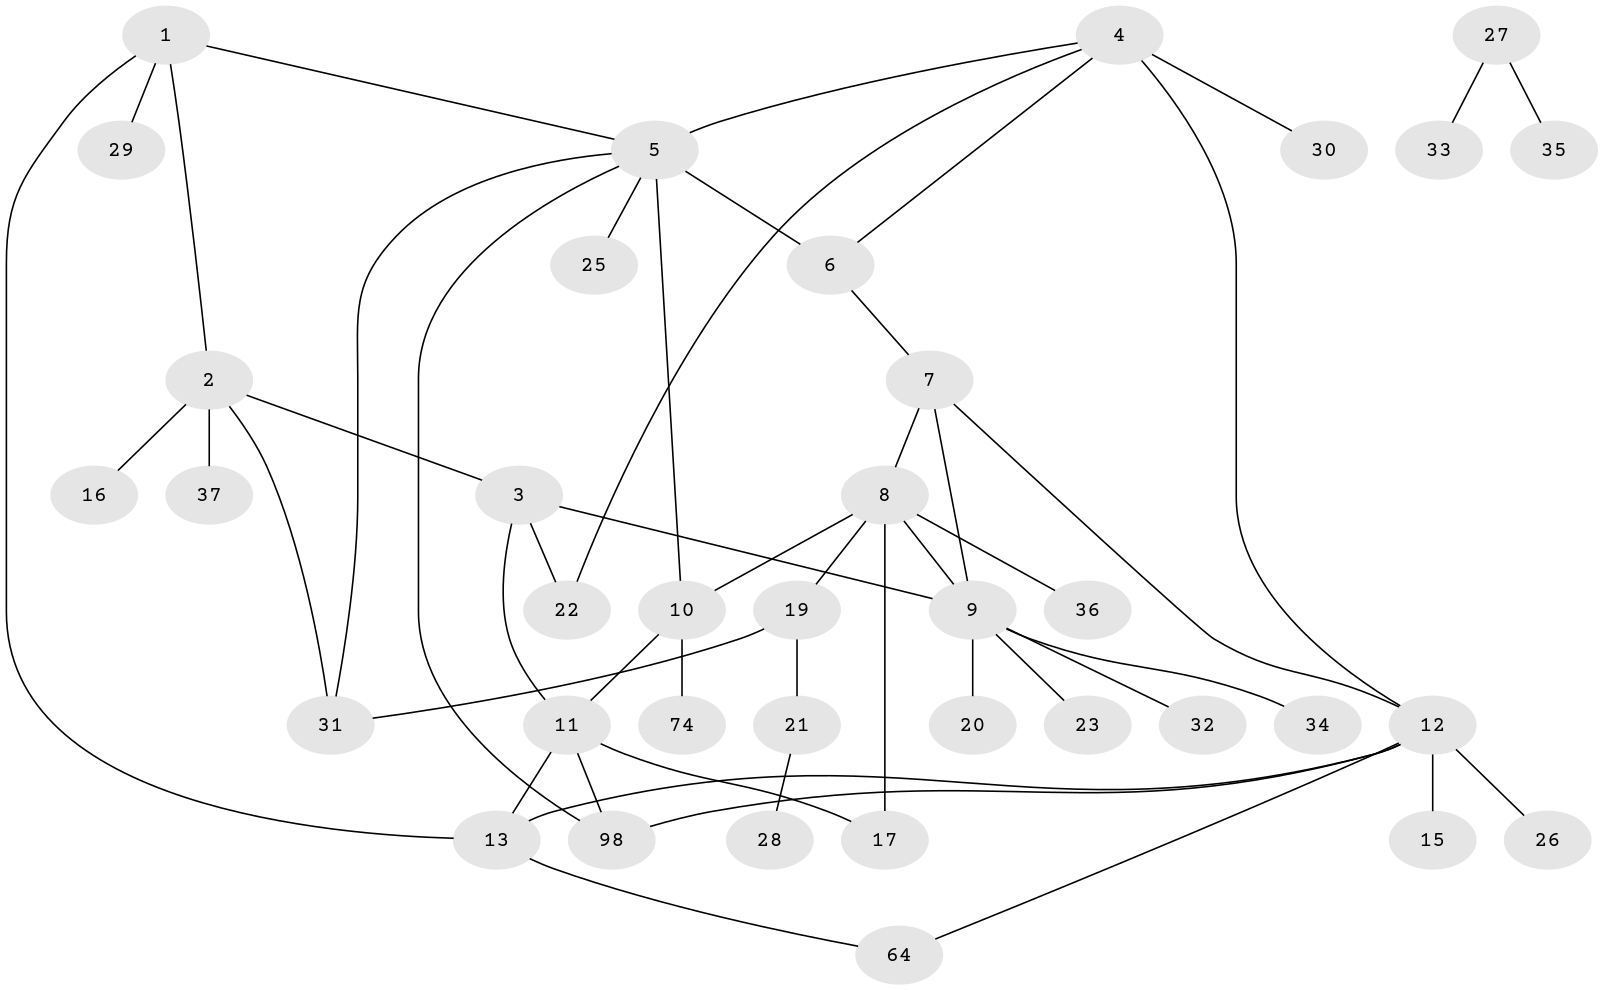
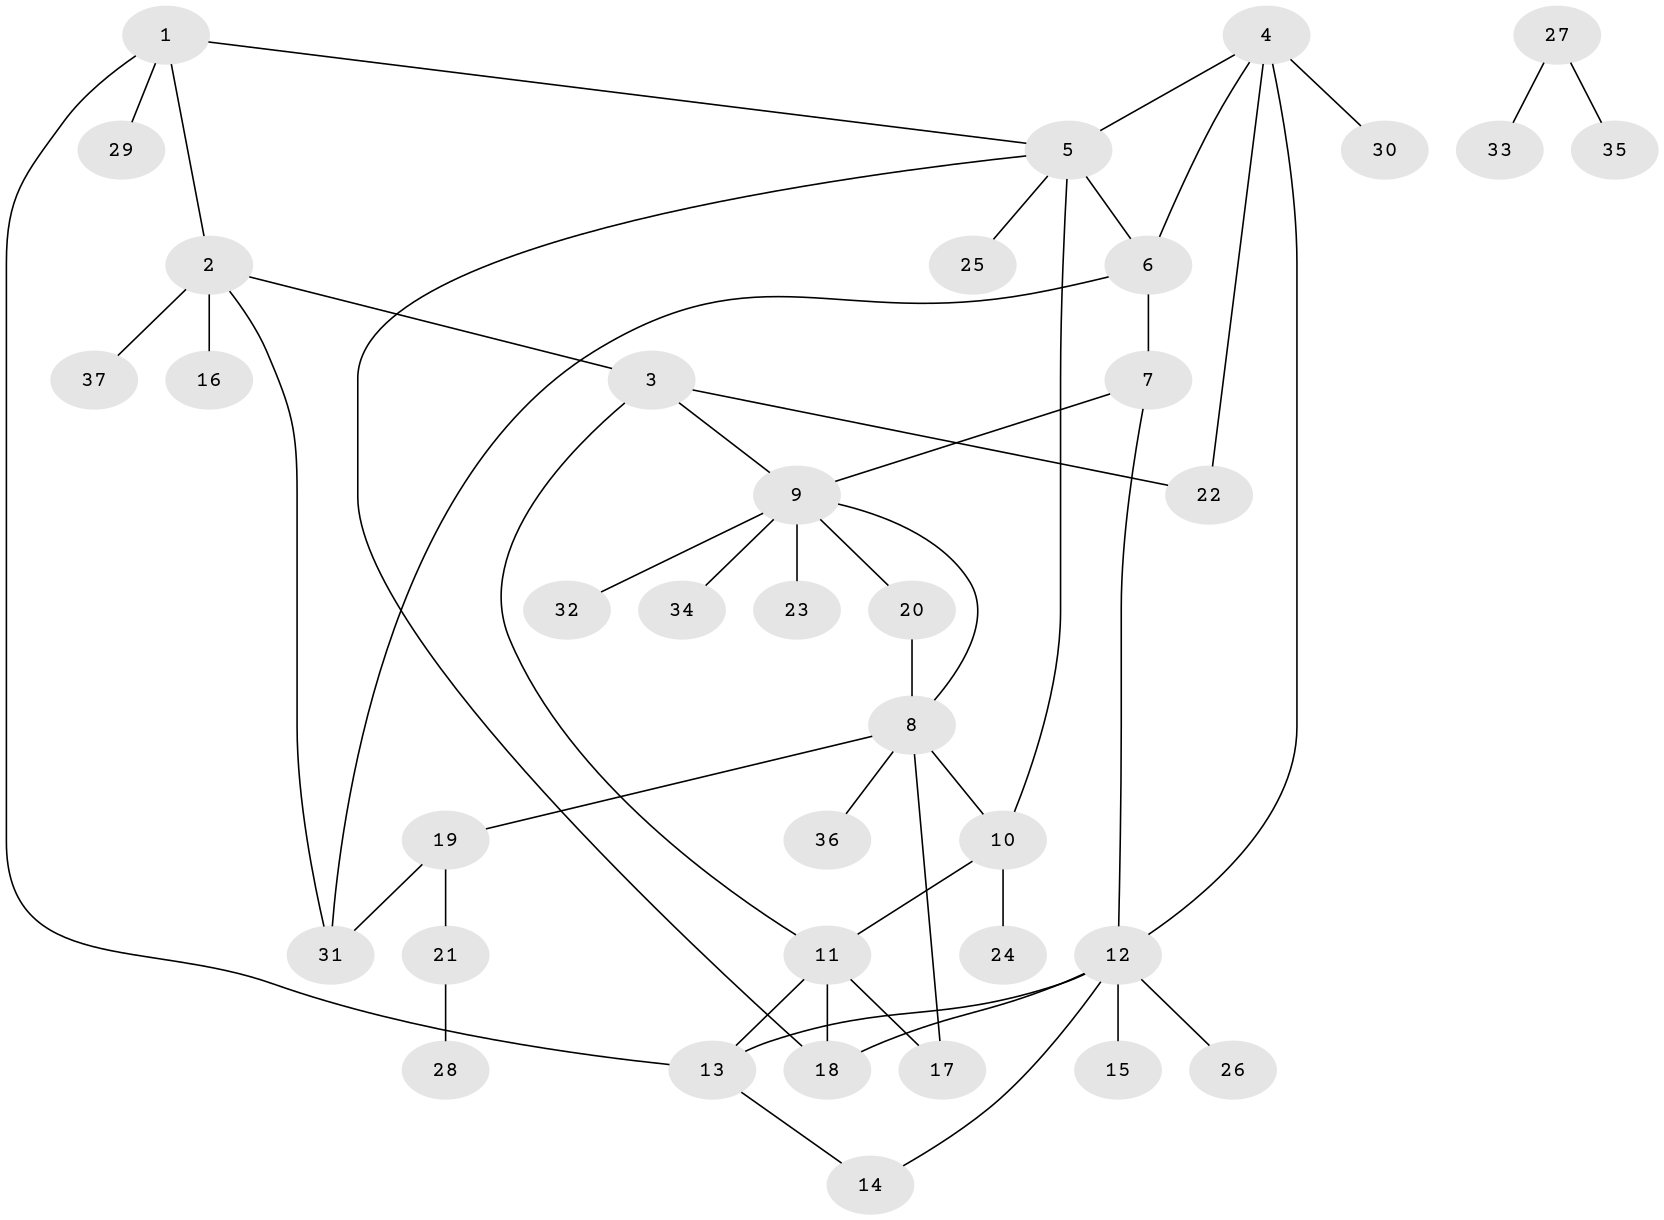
edge "5" -- "31": now "6" -- "31"
edge "7" -- "8": now "20" -- "8"
node "74": label "74" -> "24"
node "98": label "98" -> "18"
node "64": label "64" -> "14"
